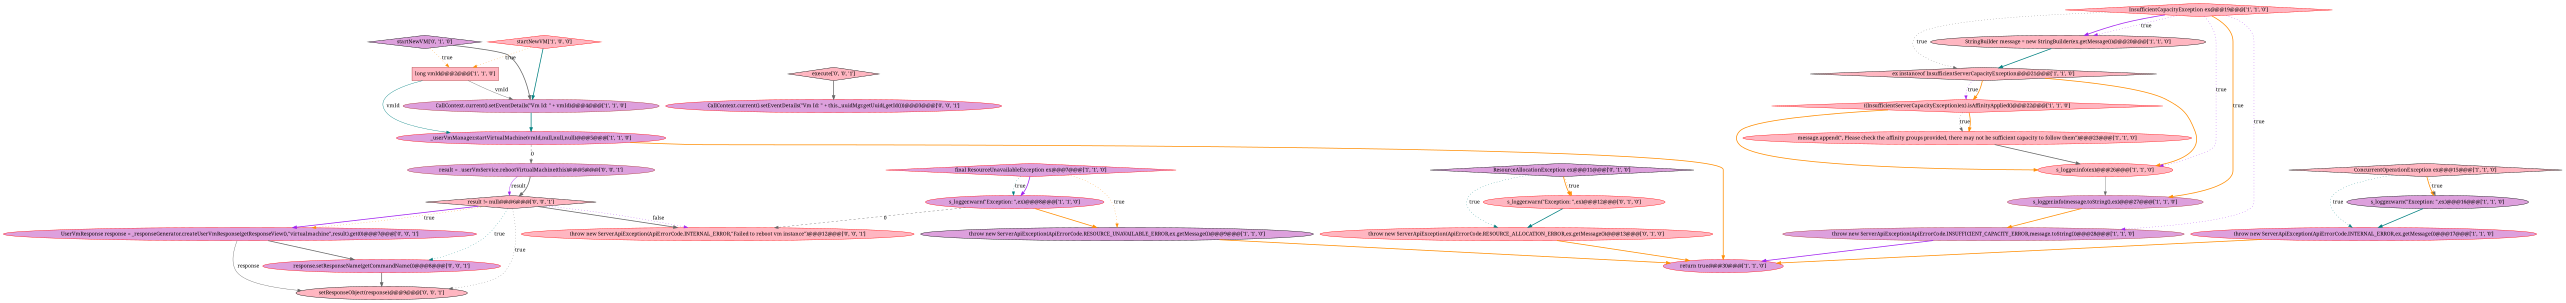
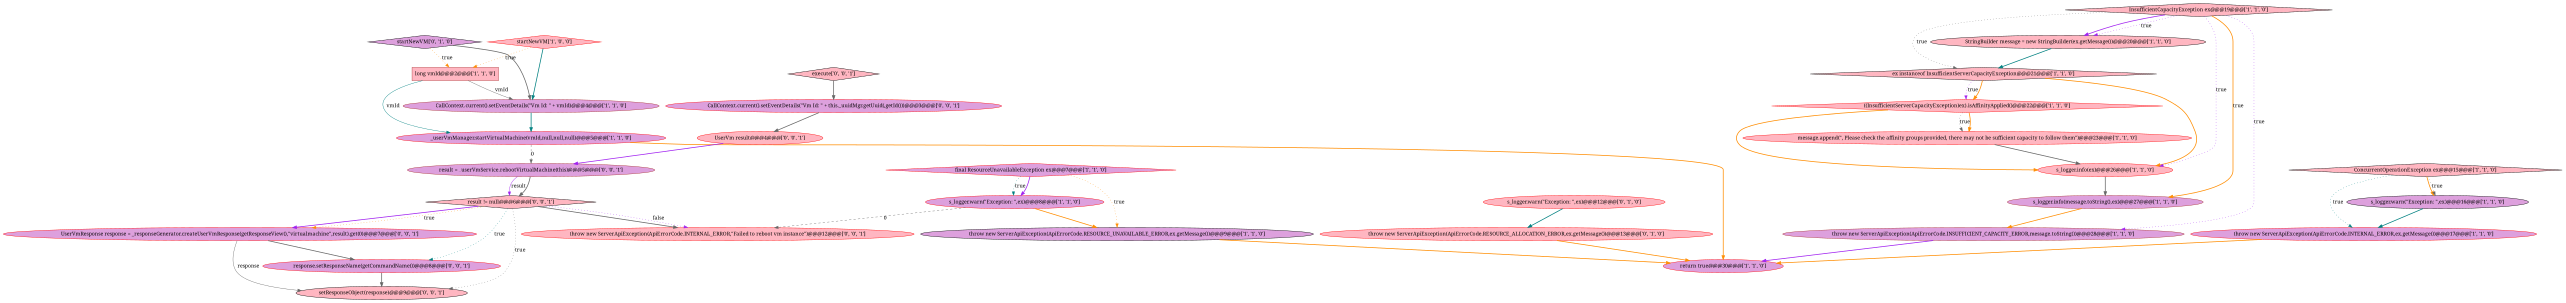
node "InsufficientCapacityException ex@@@19@@@['1', '1', '0']": color red -> black
node "UserVm result@@@4@@@['0', '0', '1']": added
node "ResourceAllocationException ex@@@11@@@['0', '1', '0']": removed
edge "s_logger.info(ex)@@@26@@@['1', '1', '0']" -> "s_logger.info(message.toString(),ex)@@@27@@@['1', '1', '0']": style solid -> bold
